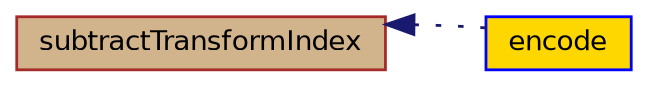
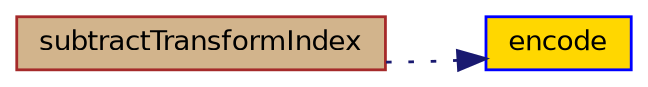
edge "encode" -> "subtractTransformIndex": reversed
